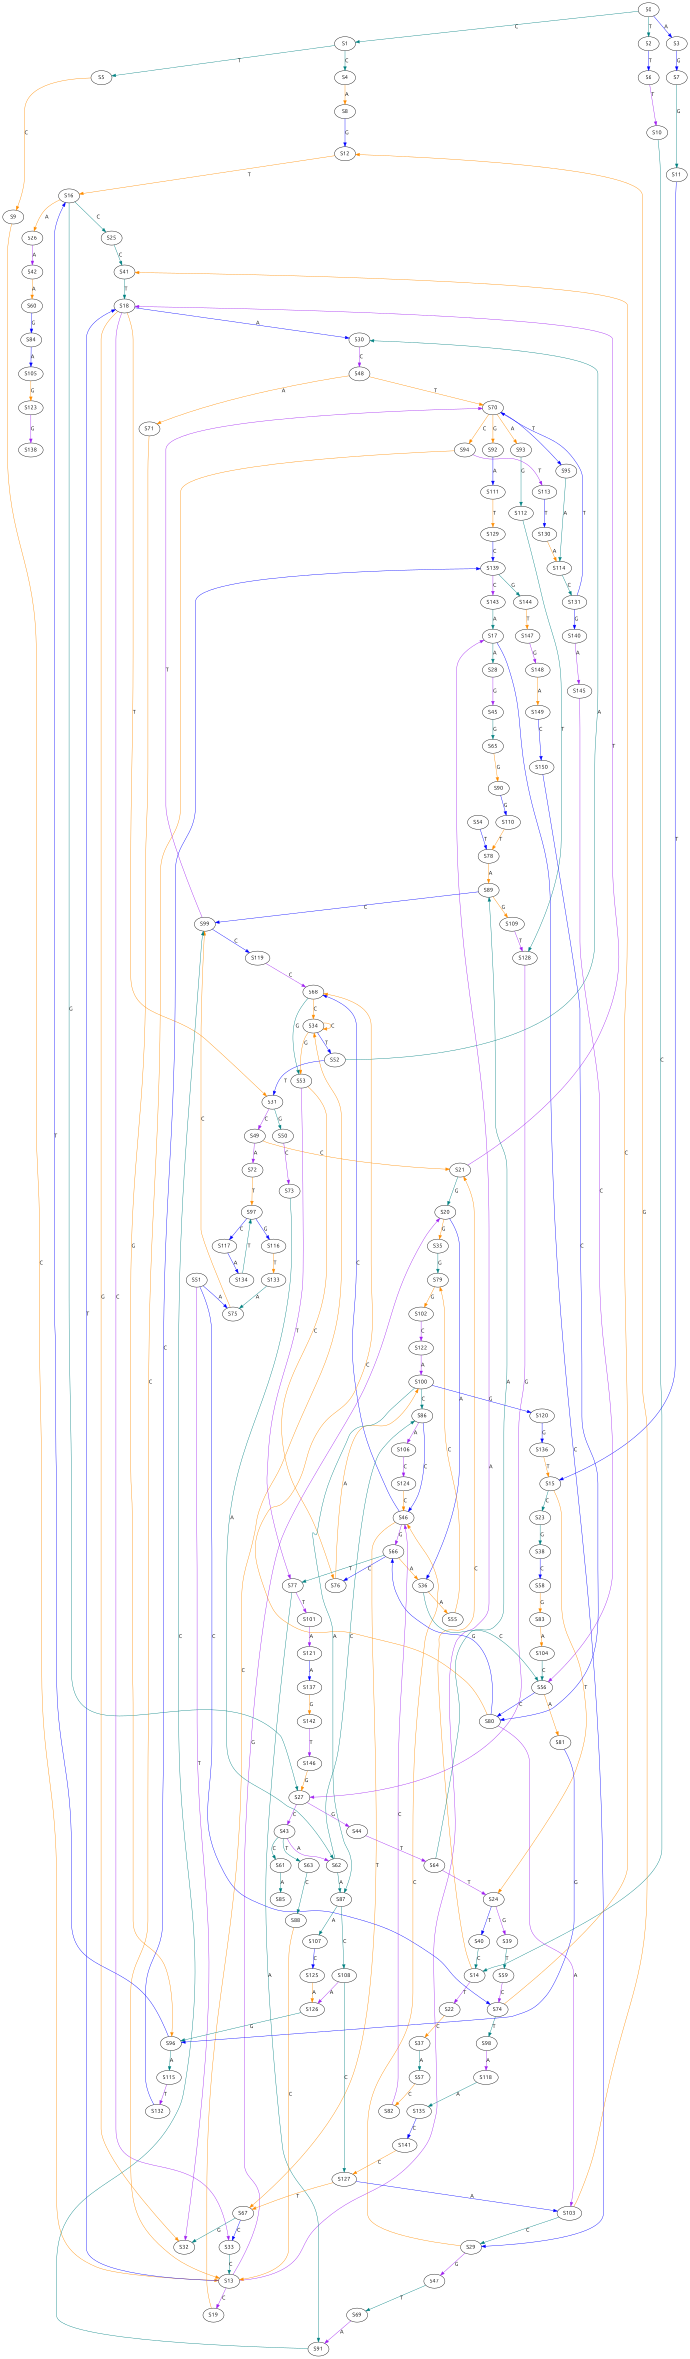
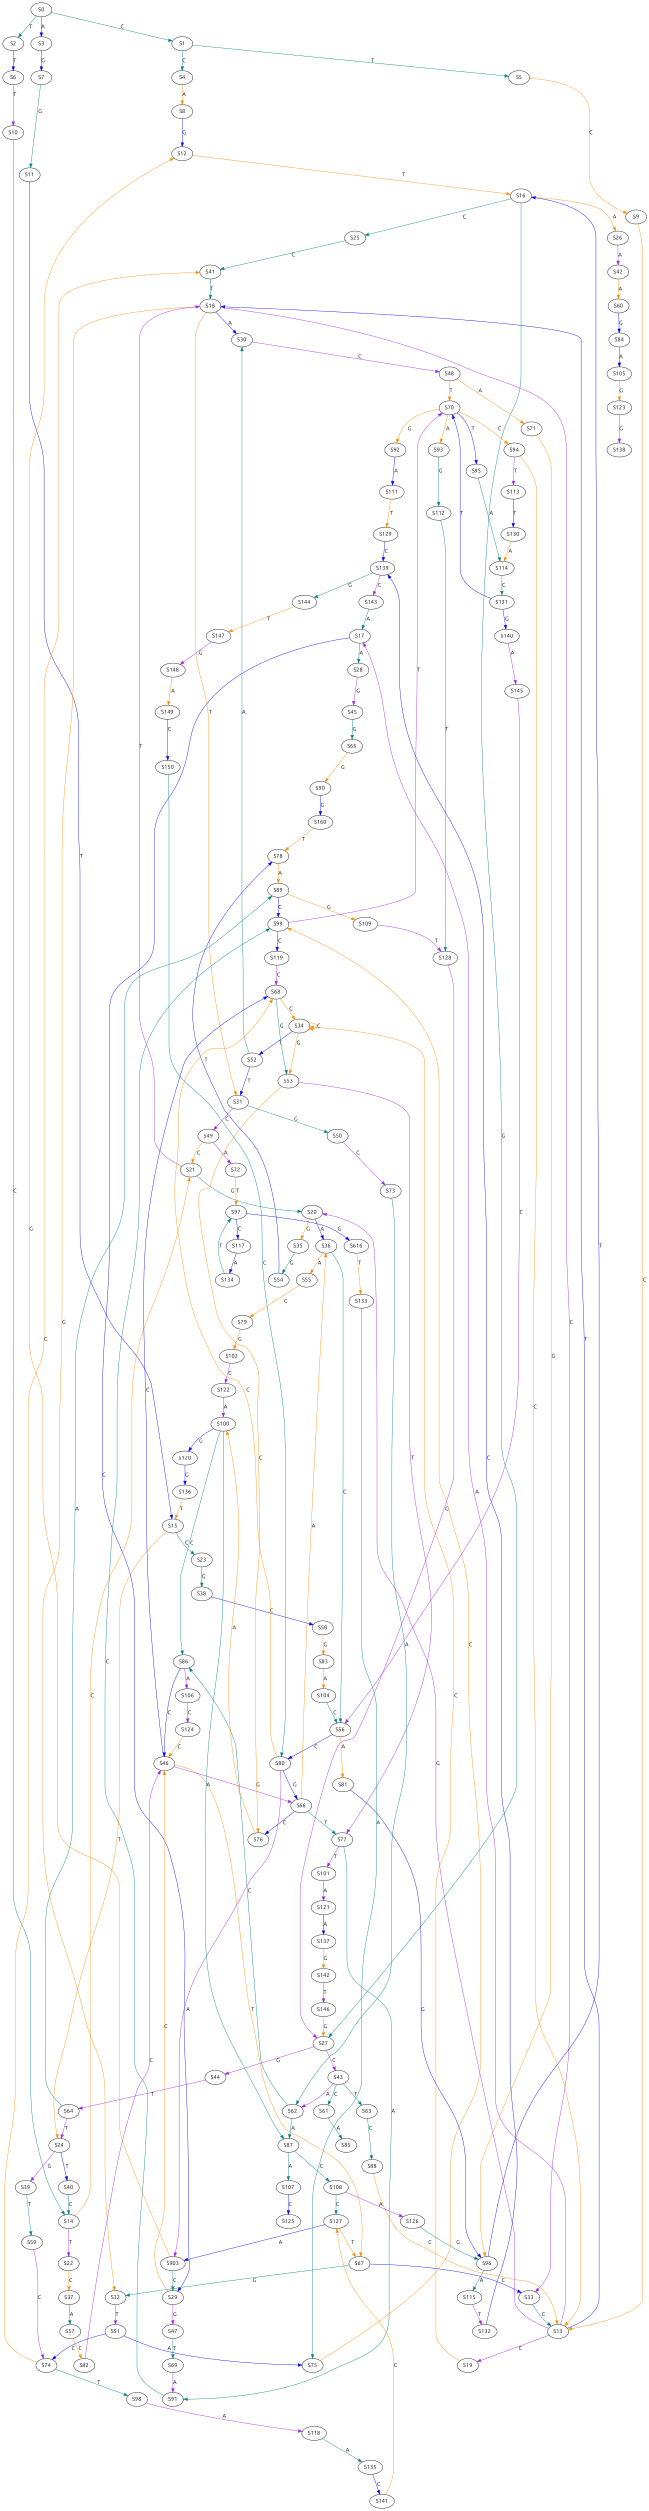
node "S110": label "S110" -> "S160"
node "S116": label "S116" -> "S616"
edge "S35" -> "S79": now "S35" -> "S54"
edge "S150" -> "S80": color blue -> teal
edge "S51" -> "S32": reversed
edge "S125" -> "S126": removed, label "A"
node "S103": label "S103" -> "S903"
